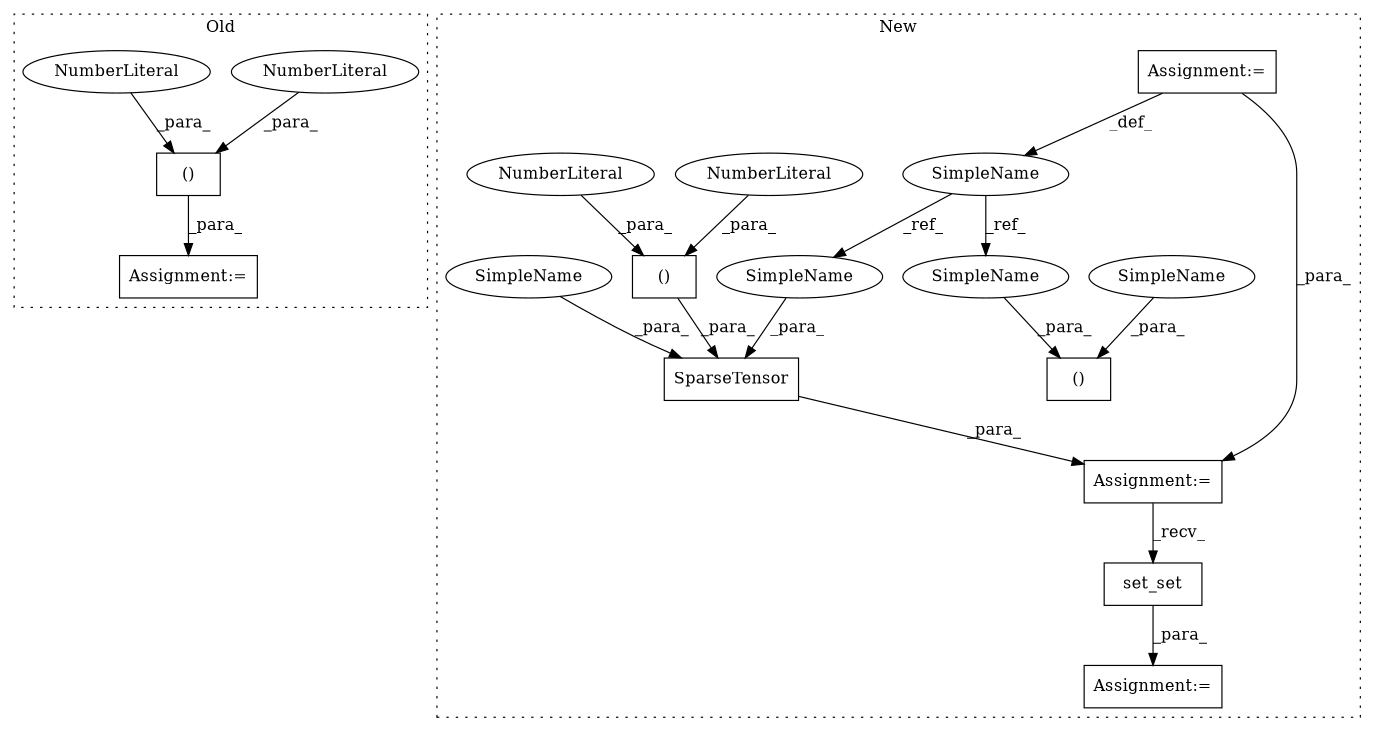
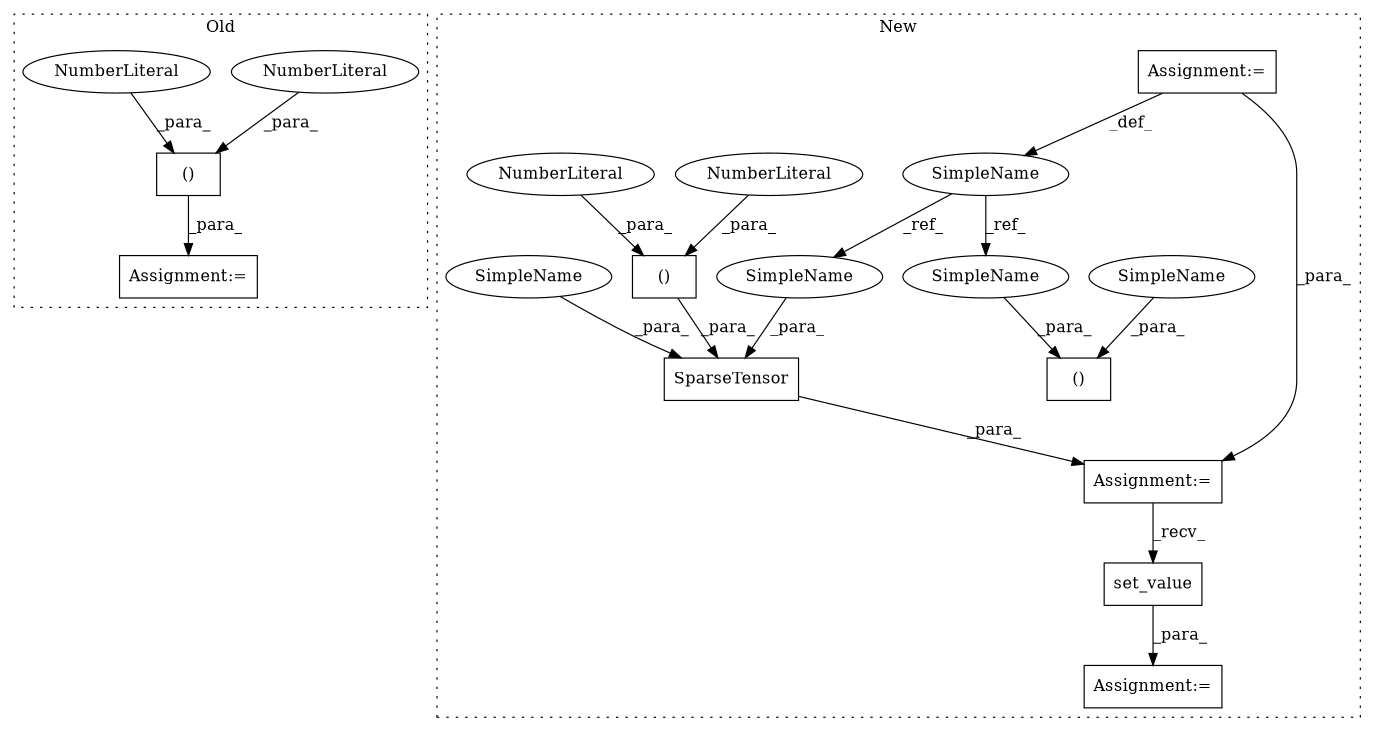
node "set_set": label "set_set" -> "set_value"
